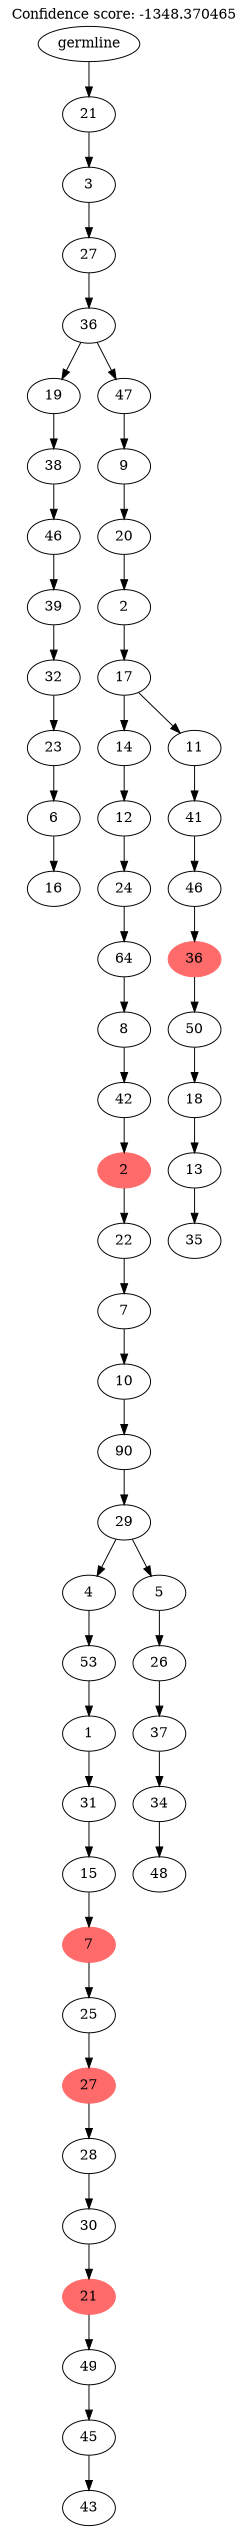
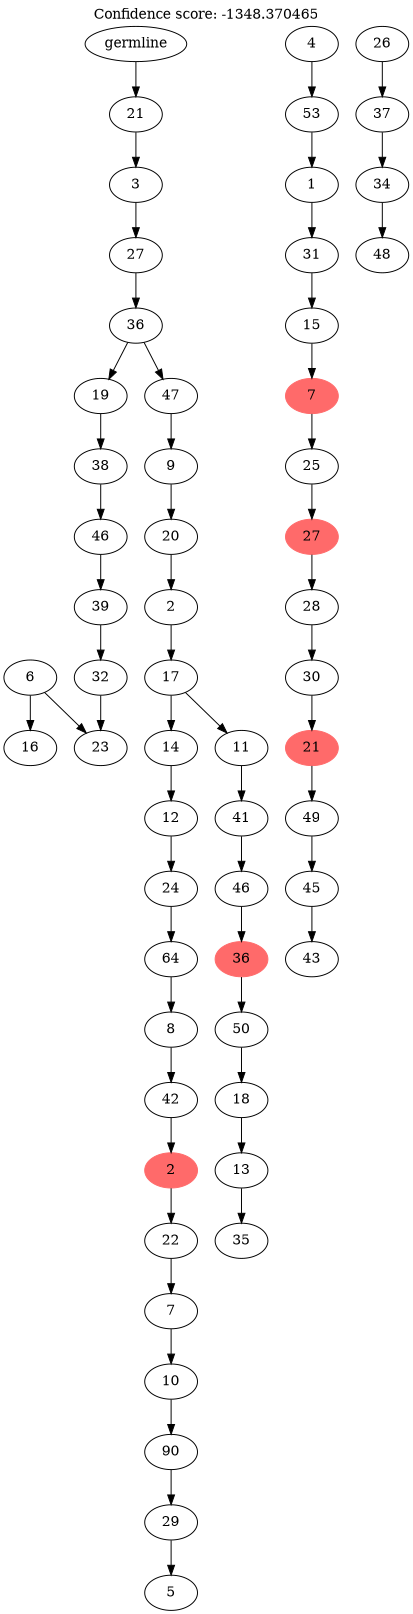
edge "23" -> "6": reversed
edge "29" -> "4": removed
edge "5" -> "26": removed
